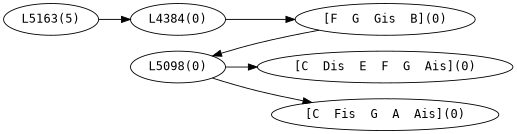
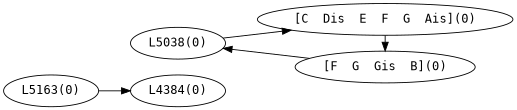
node "L5163(5)": label "L5163(5)" -> "L5163(0)"
edge "L4384(0)" -> "[F  G  Gis  B](0)": now "[C  Dis  E  F  G  Ais](0)" -> "[F  G  Gis  B](0)"
node "L5098(0)": label "L5098(0)" -> "L5038(0)"
node "[C  Fis  G  A  Ais](0)": removed
